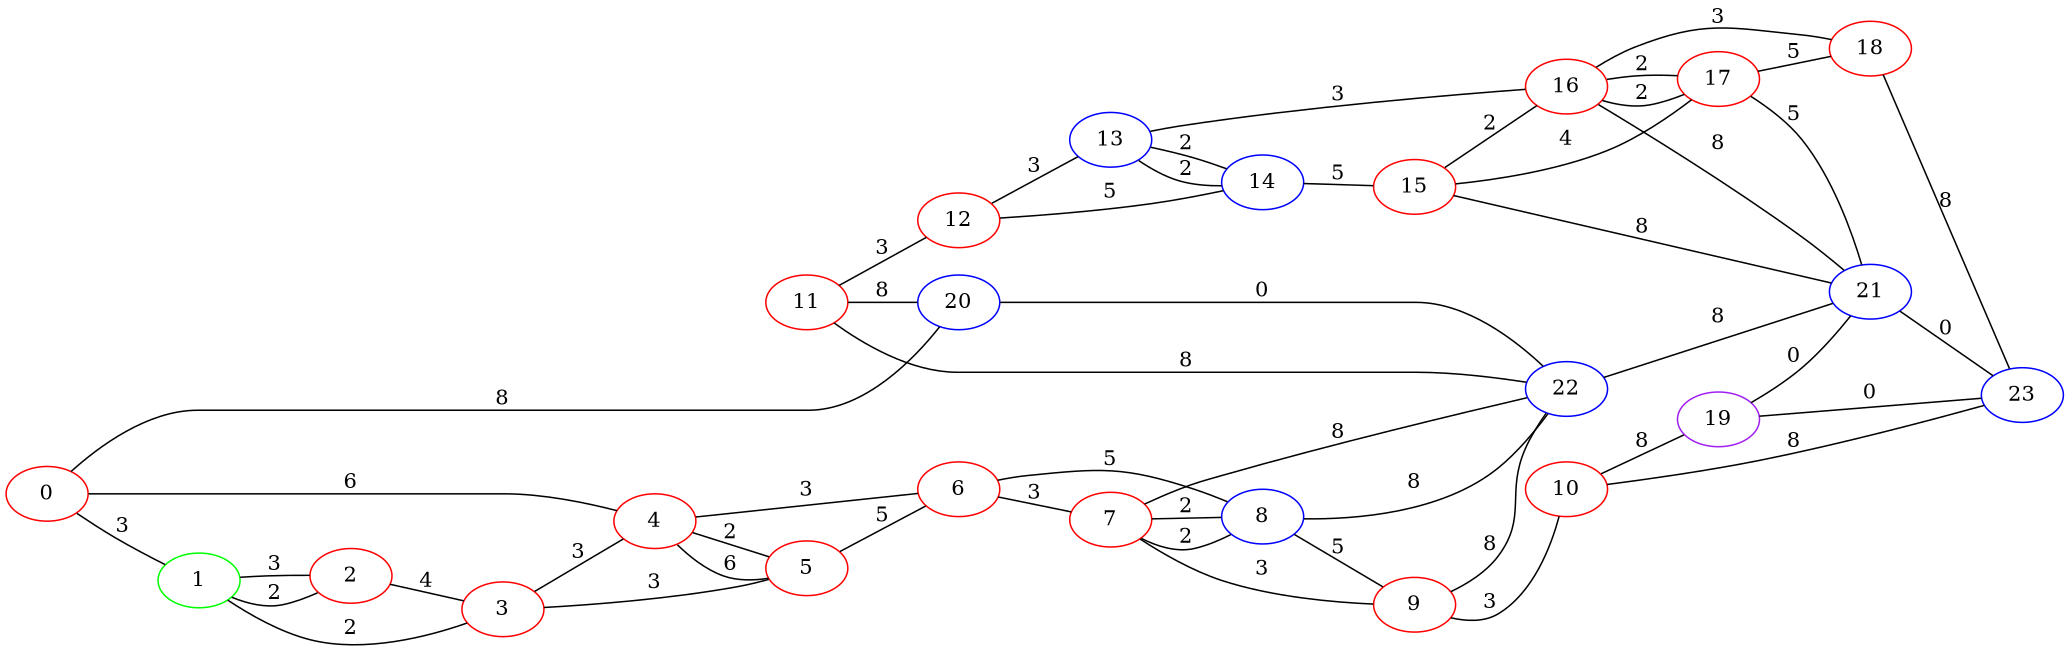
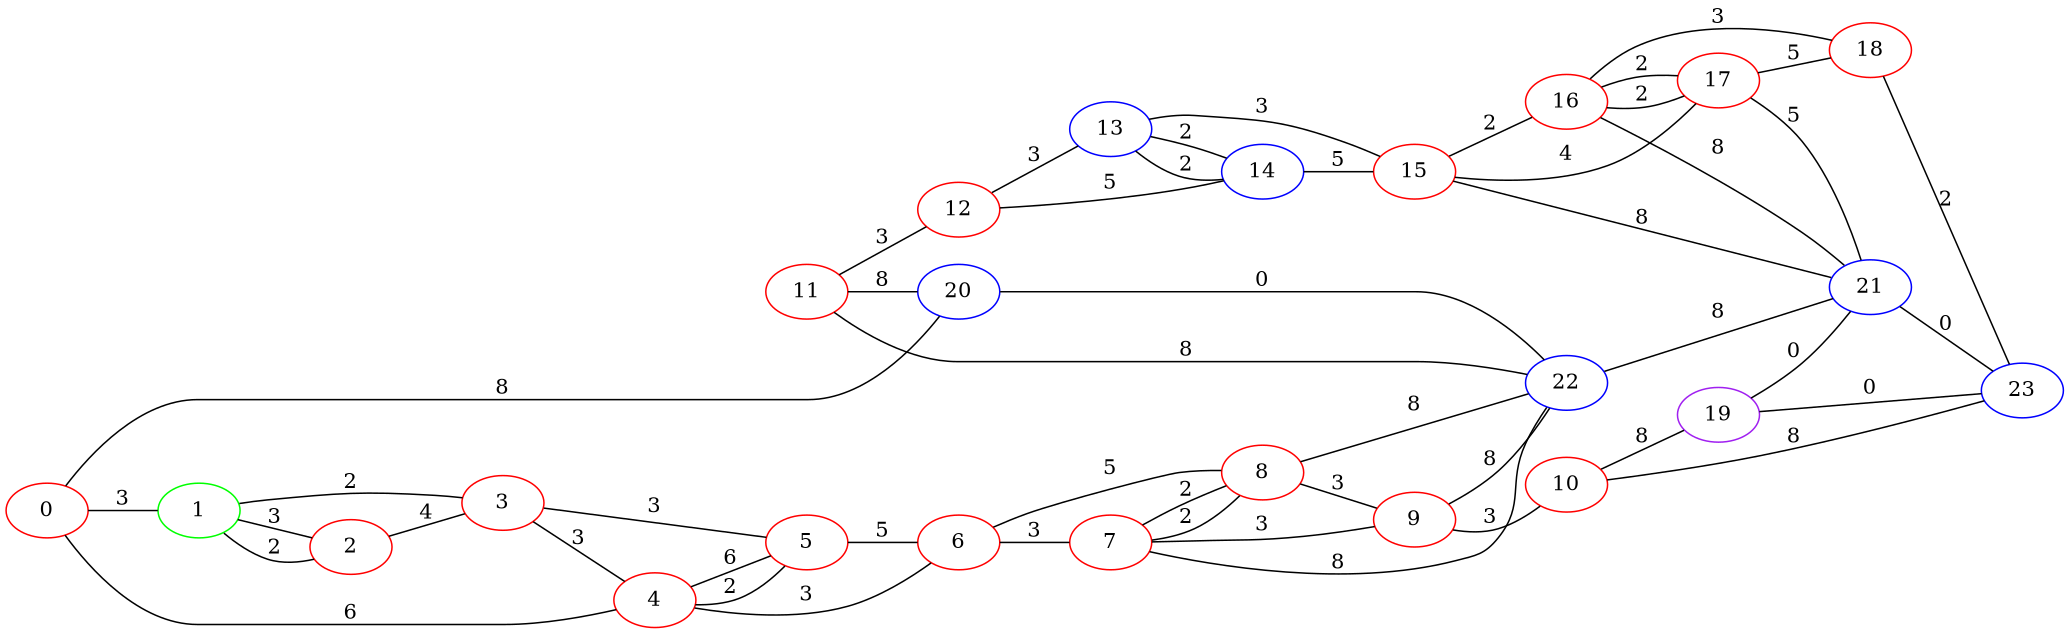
edge "16" -- "13": now "15" -- "13"
edge "18" -- "23": label "8" -> "2"
node "8": color blue -> red
edge "8" -- "9": label "5" -> "3"
